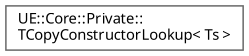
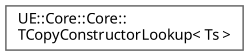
node "UE::Core::Private:: TCopyConstructorLookup< Ts >": label "UE::Core::Private:: TCopyConstructorLookup< Ts >" -> "UE::Core::Core:: TCopyConstructorLookup< Ts >"
